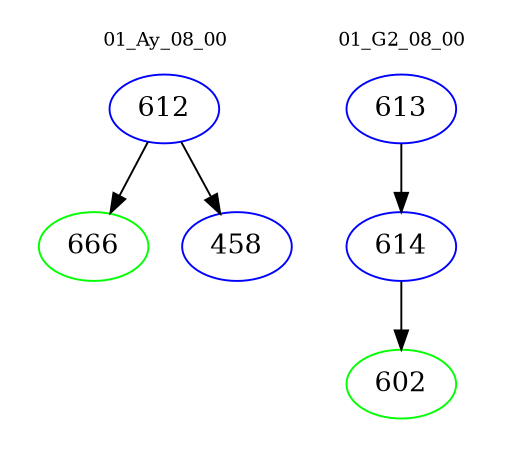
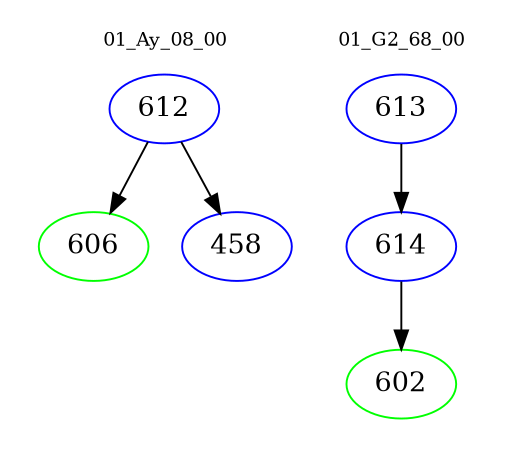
cluster "01_G2_08_00": label "01_G2_08_00" -> "01_G2_68_00"
node "666": label "666" -> "606"
